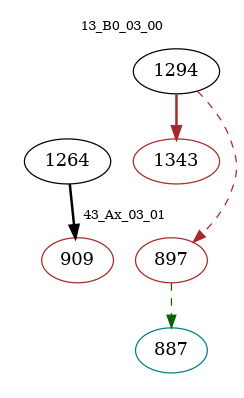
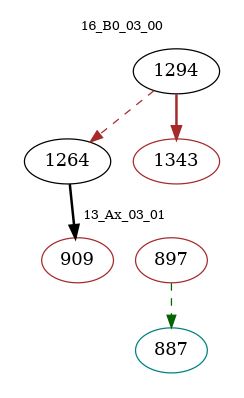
cluster "13_B0_03_00": label "13_B0_03_00" -> "16_B0_03_00"
edge "1294" -> "897": now "1294" -> "1264"
cluster "43_Ax_03_01": label "43_Ax_03_01" -> "13_Ax_03_01"
